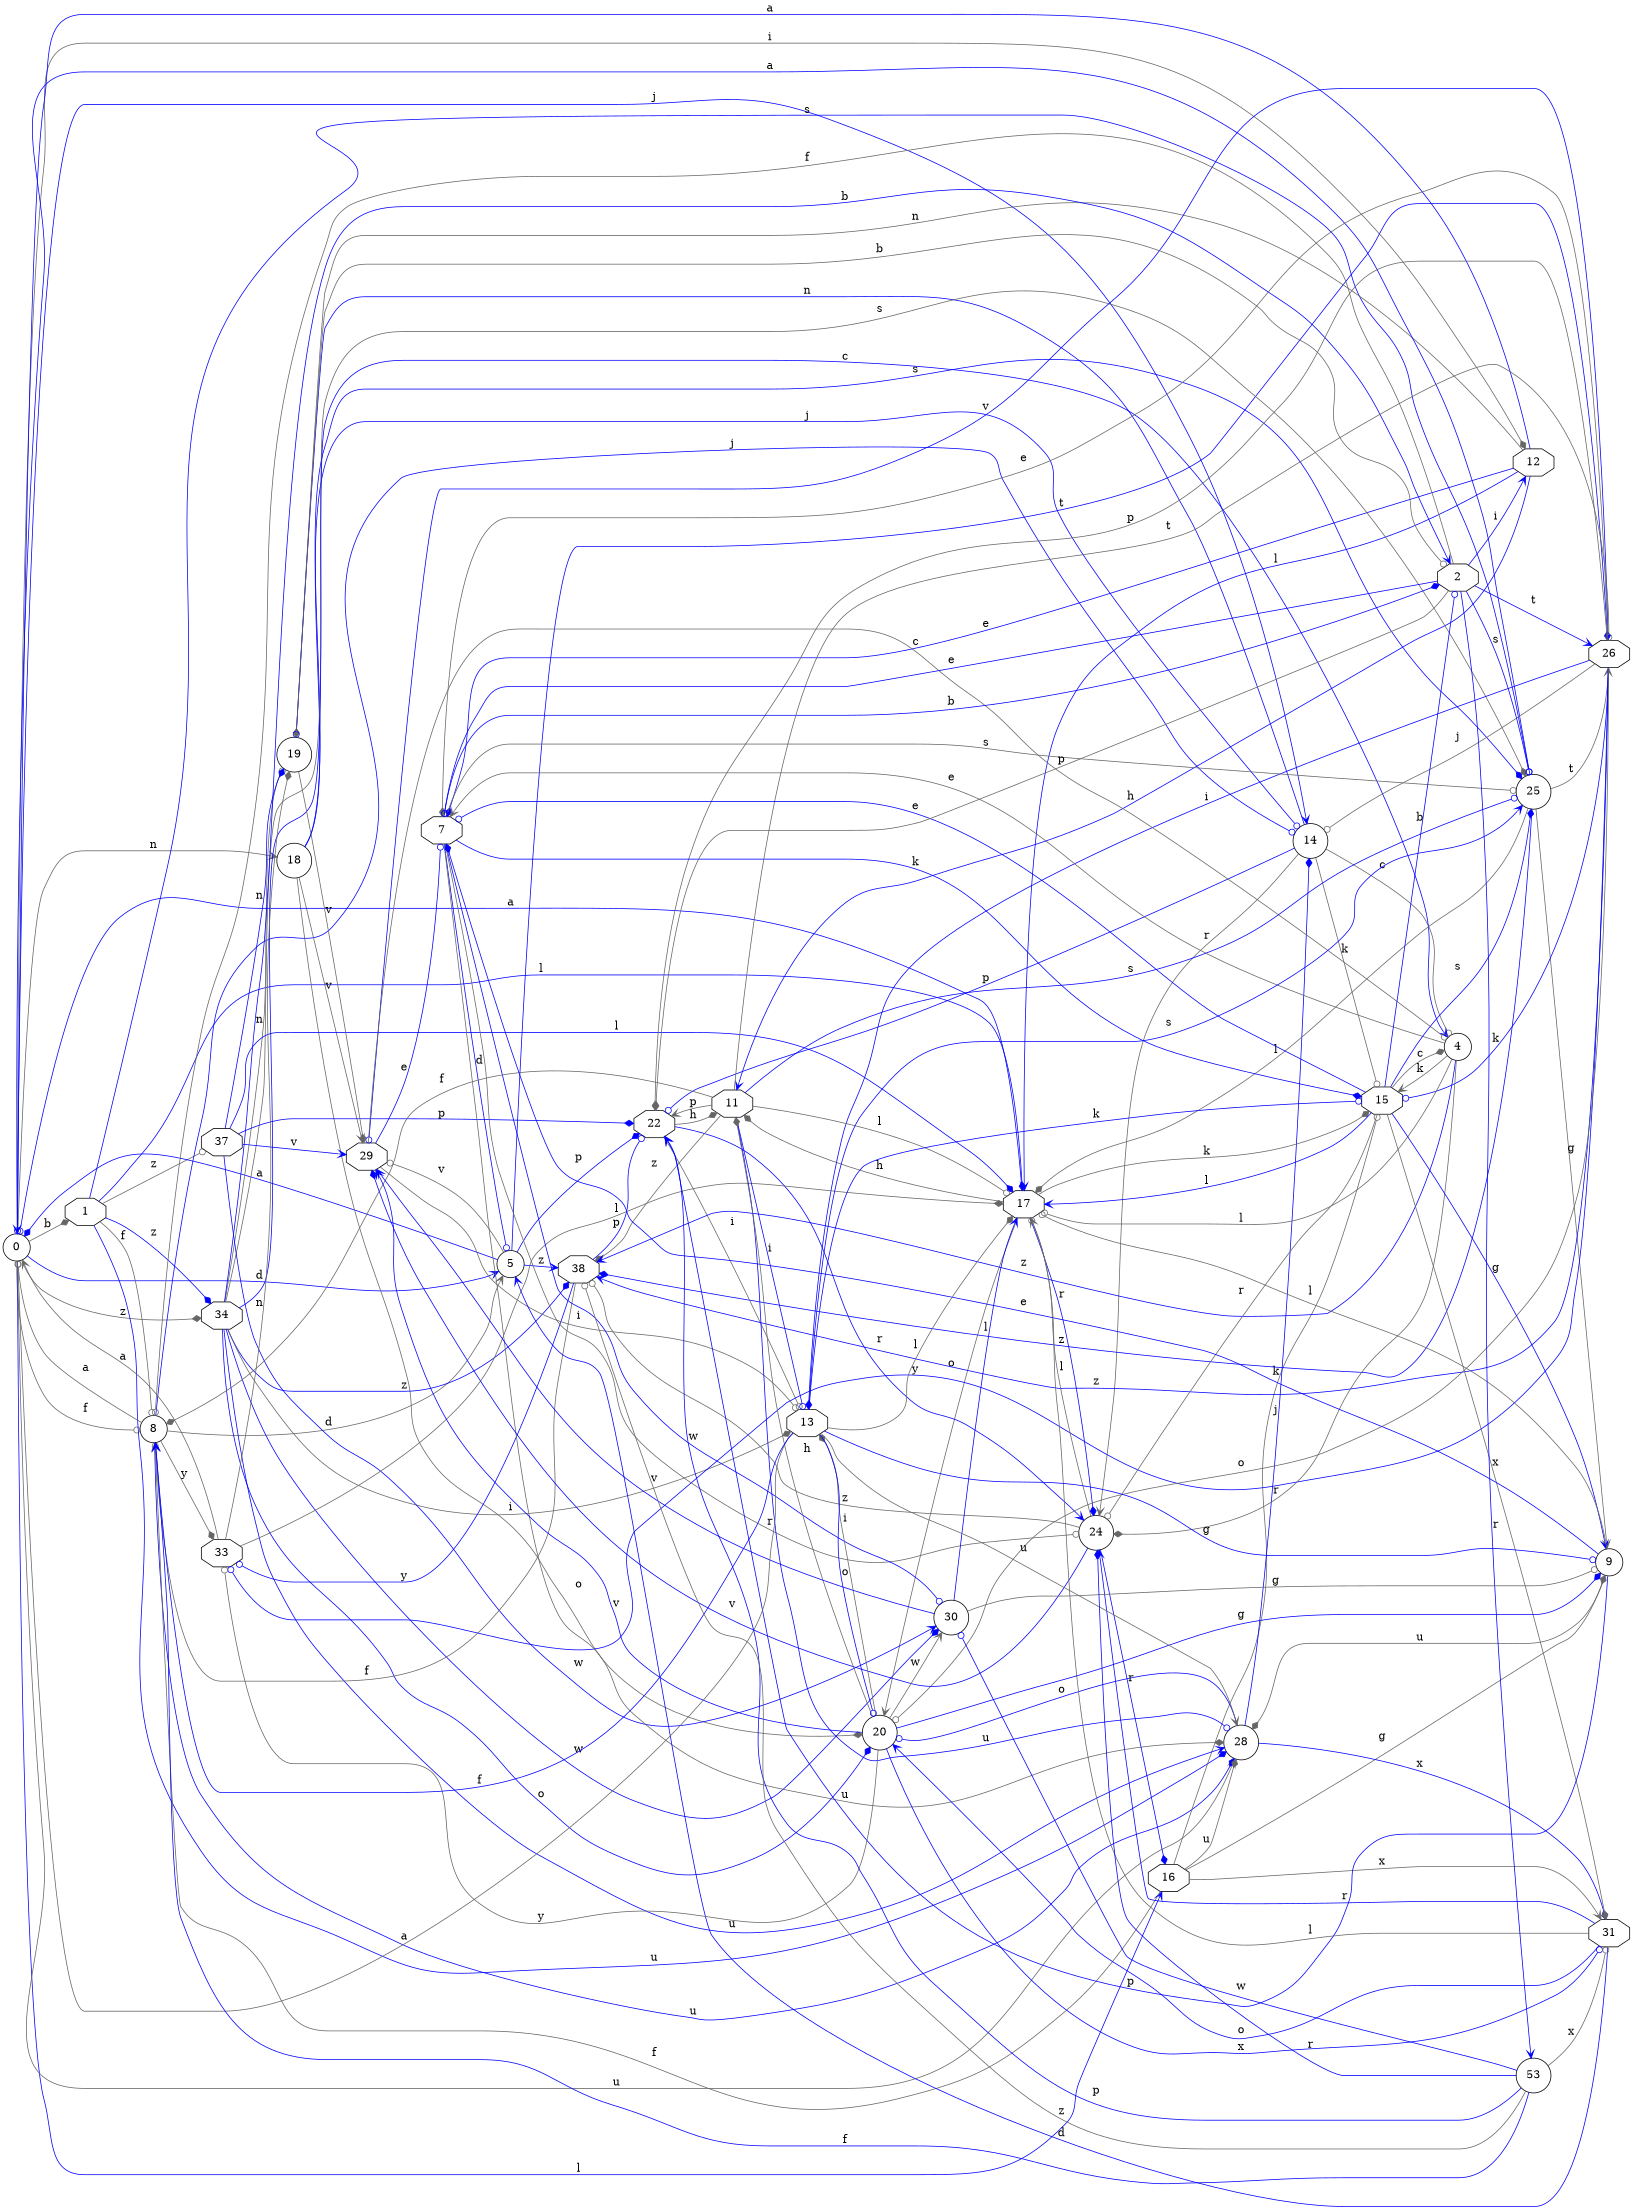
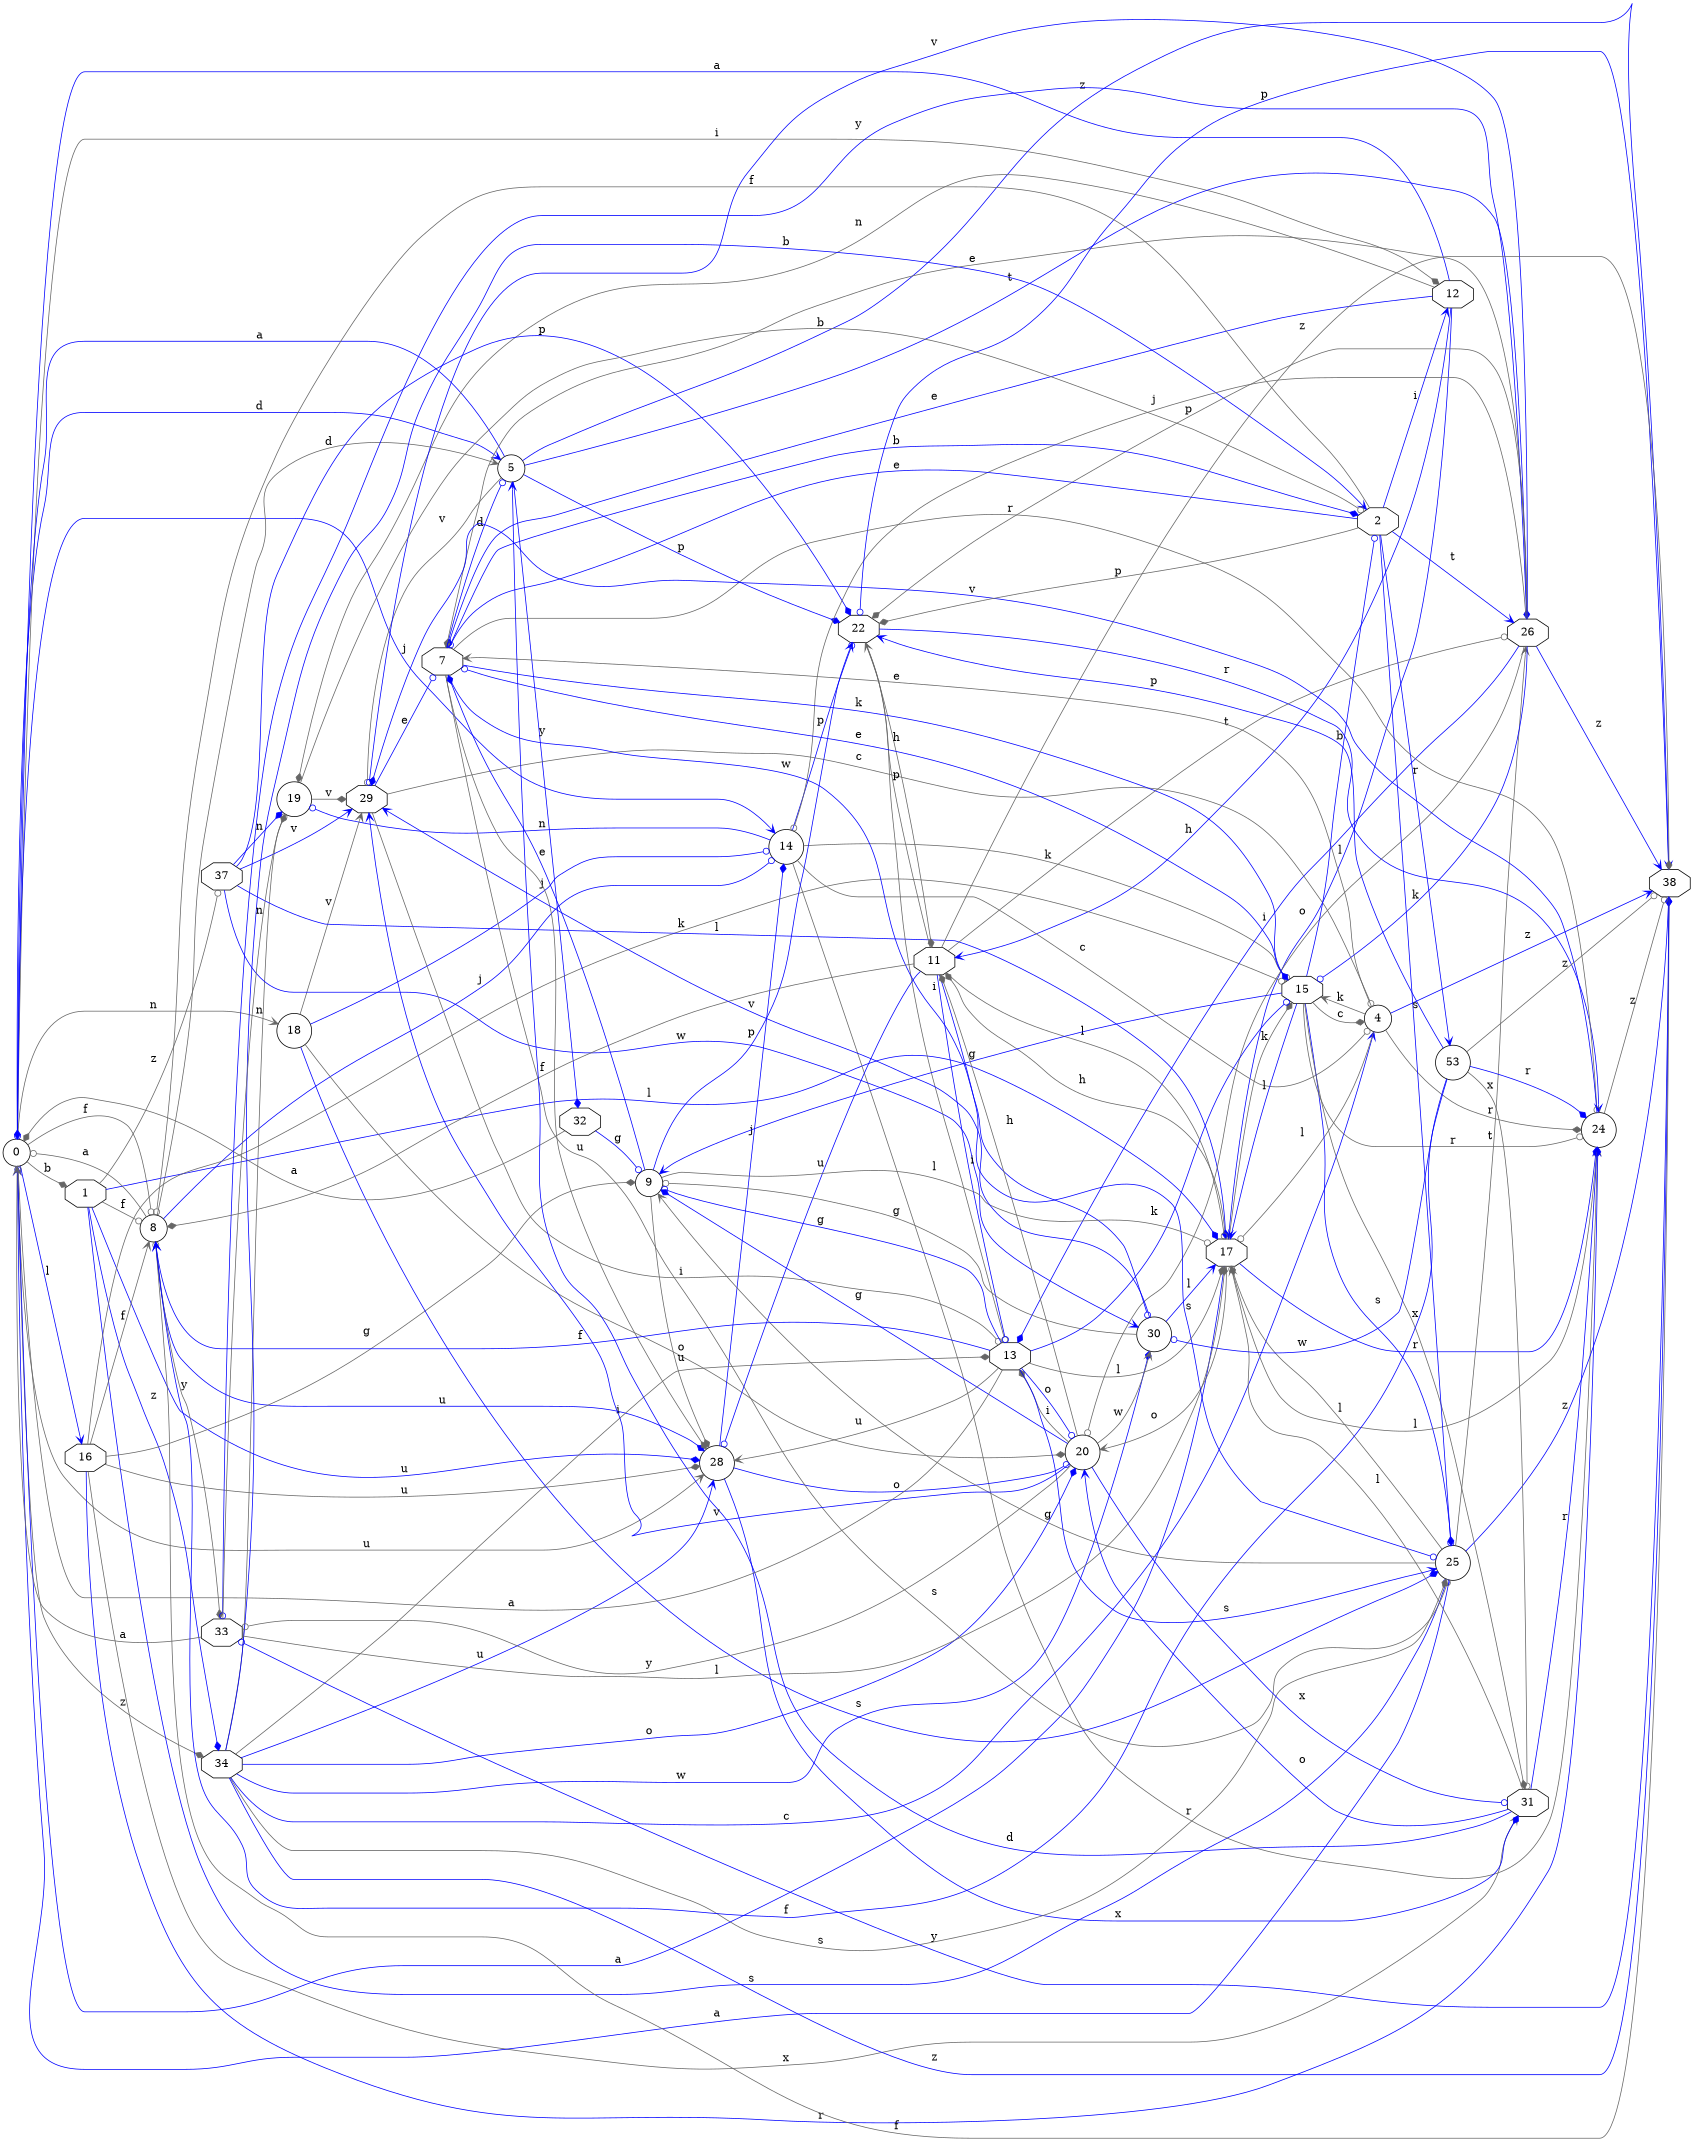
node "32": added
edge "24" -> "16": reversed
